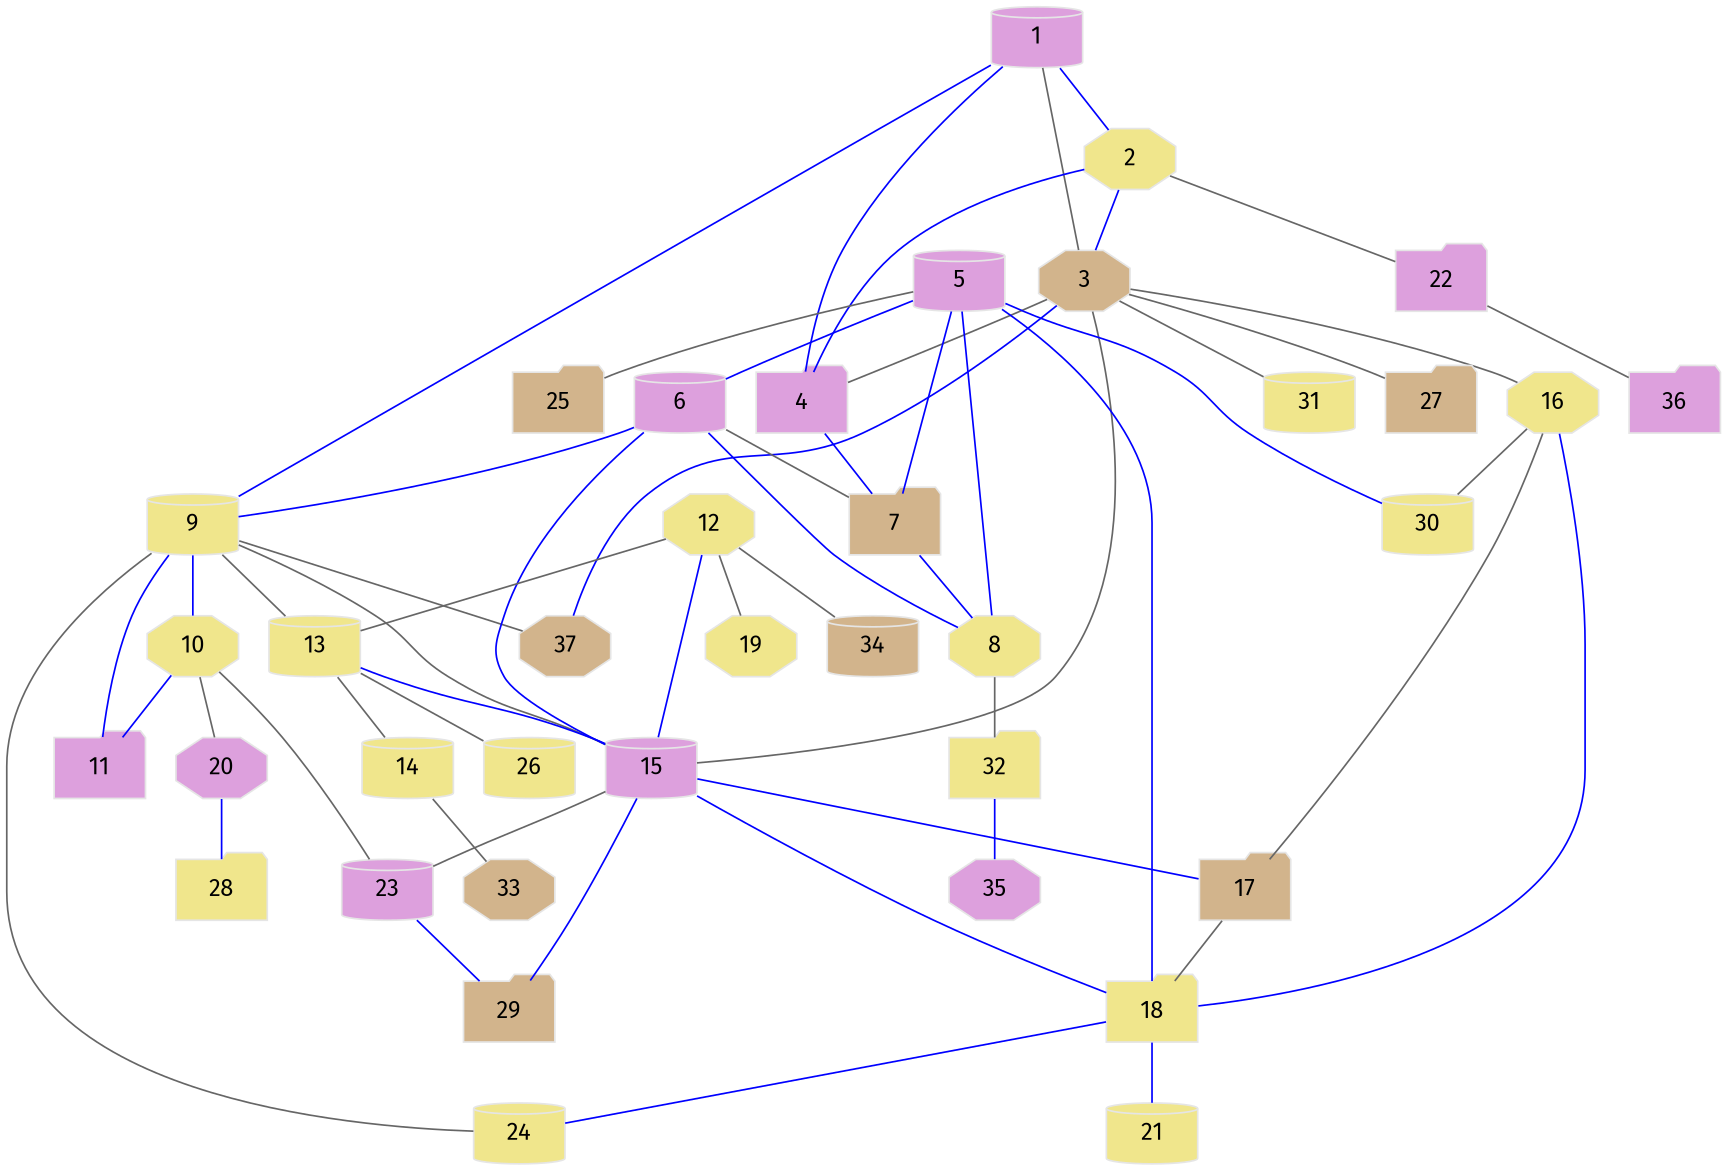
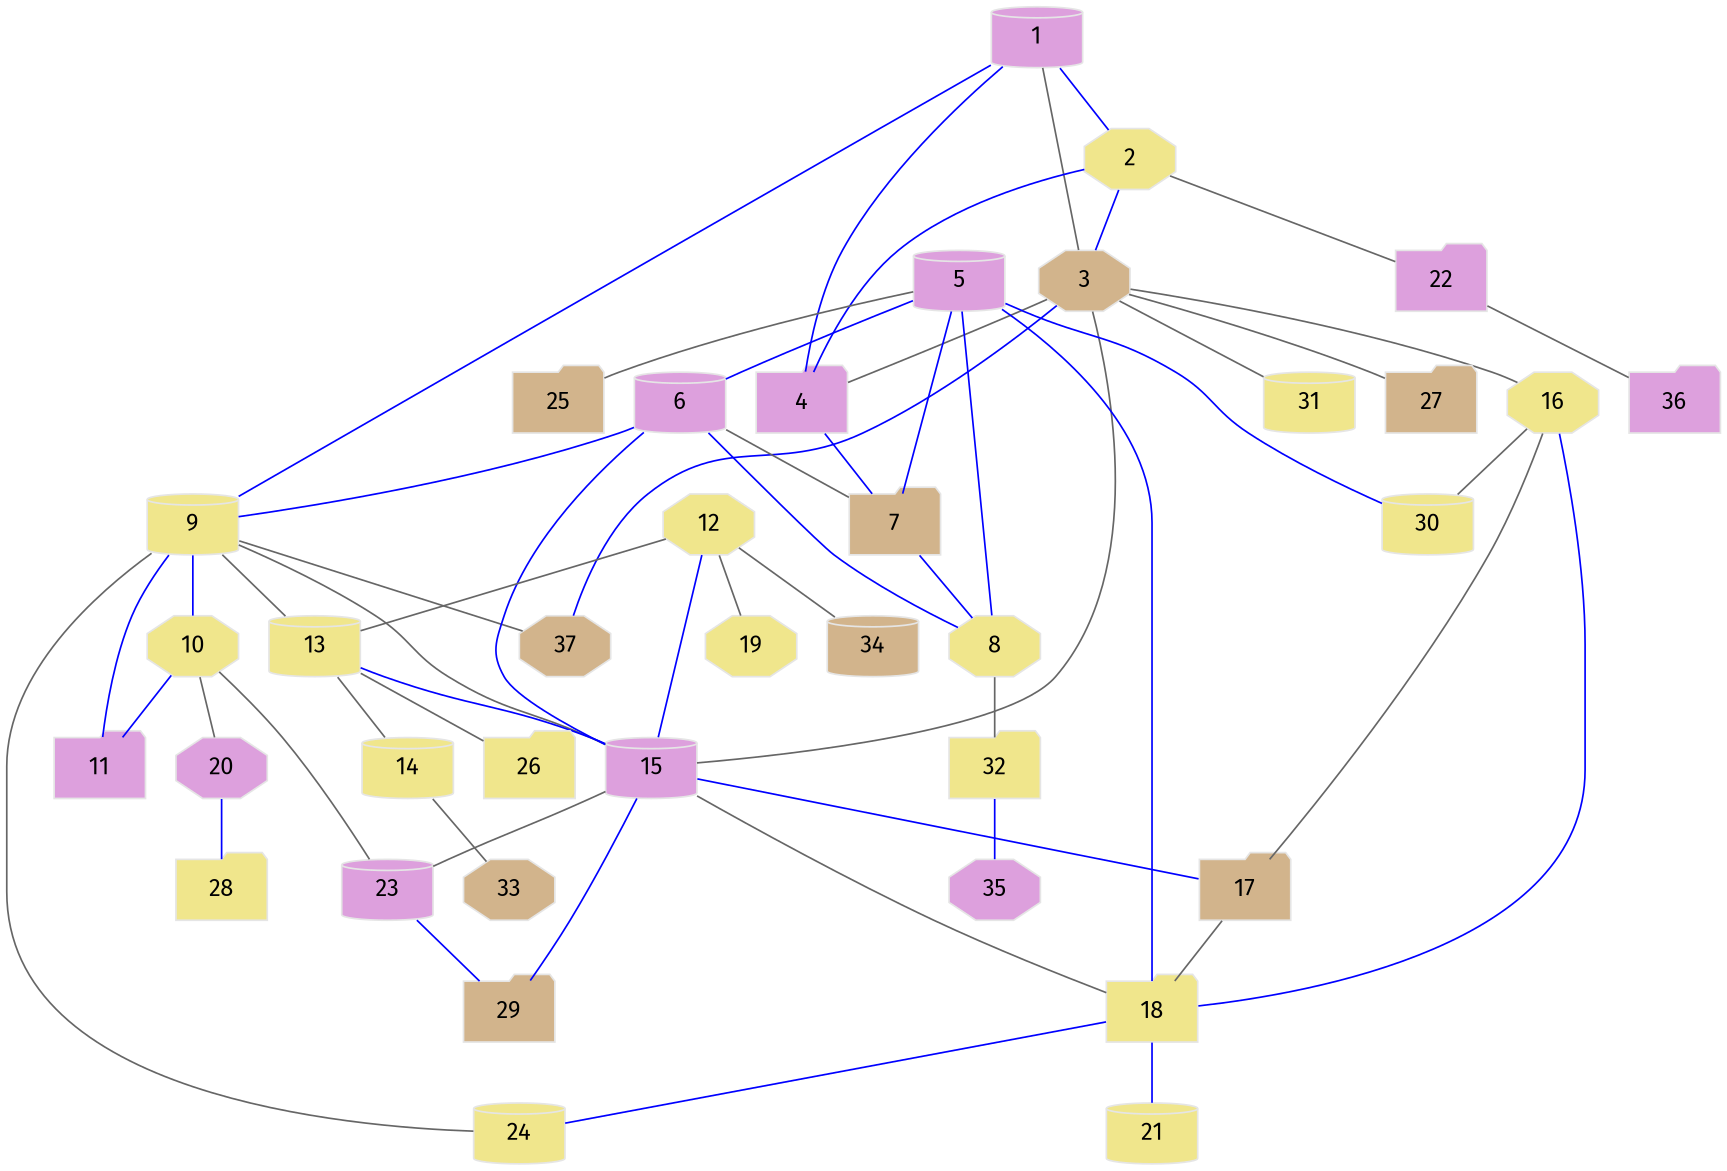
node "26": shape cylinder -> folder
edge "15" -- "18": color blue -> gray40
